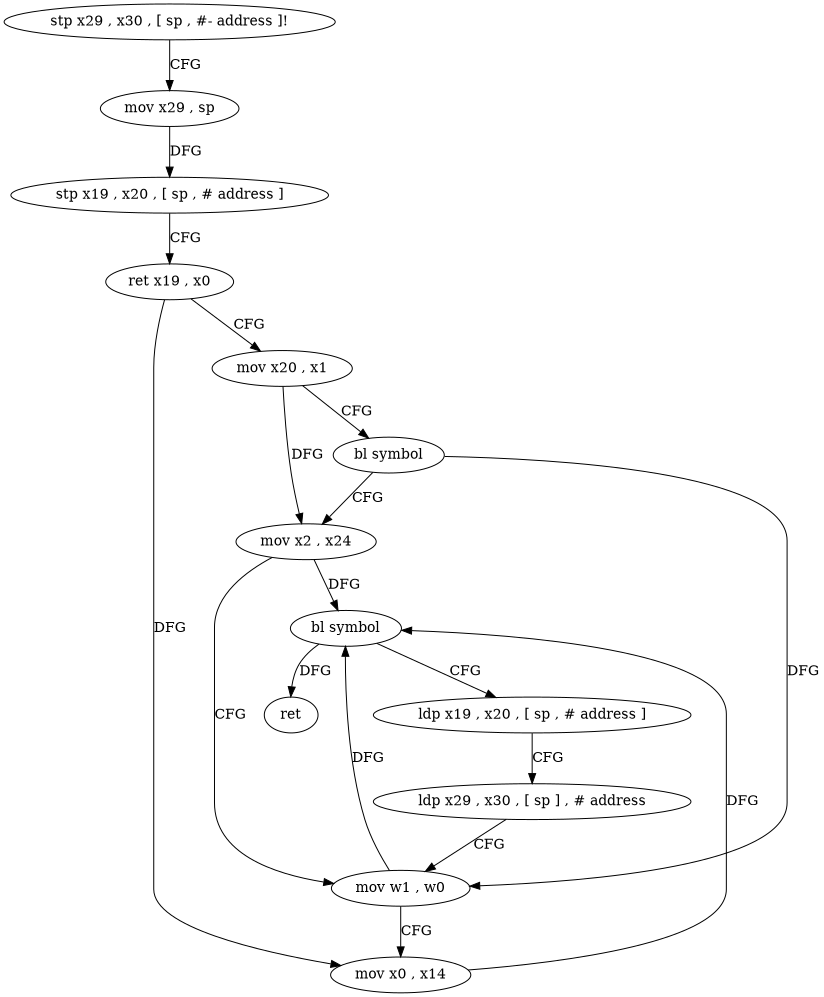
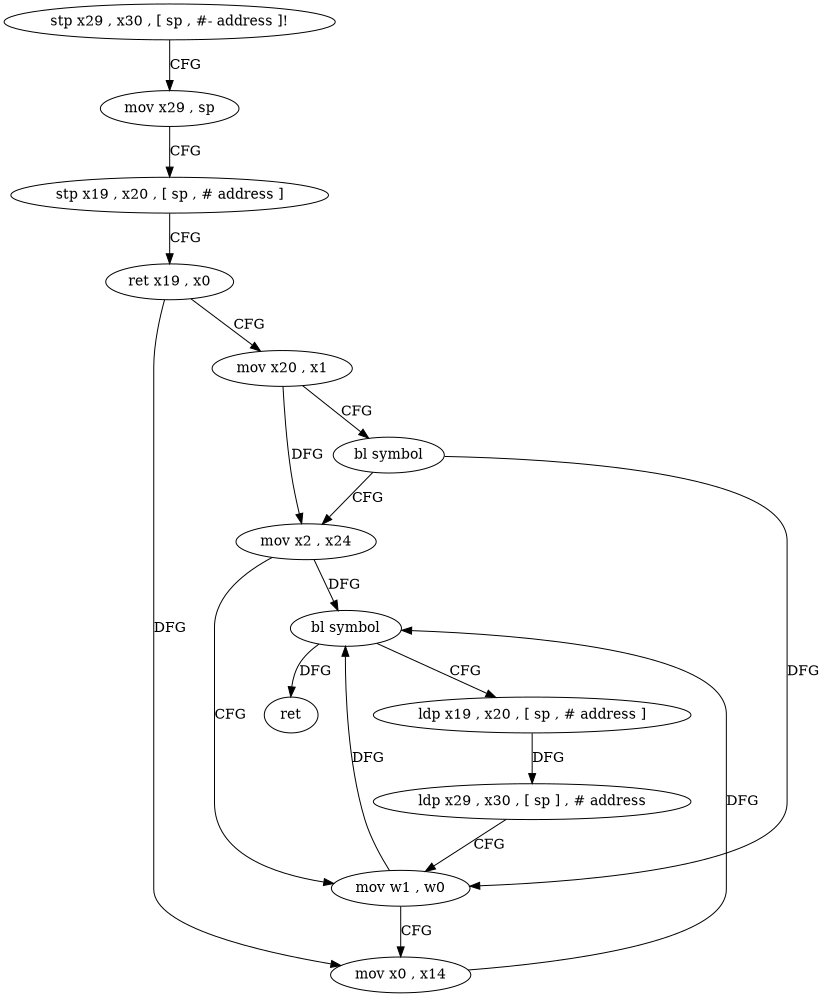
edge "mov x29 , sp" -> "stp x19 , x20 , [ sp , # address ]": label "DFG" -> "CFG"
edge "ldp x19 , x20 , [ sp , # address ]" -> "ldp x29 , x30 , [ sp ] , # address": label "CFG" -> "DFG"
